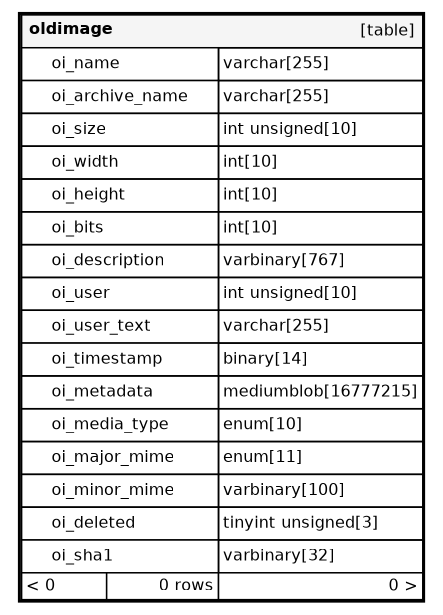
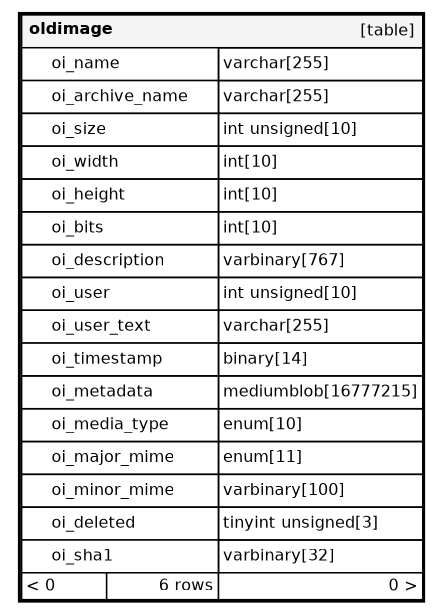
node "oldimage": text "0 rows" -> "6 rows"
